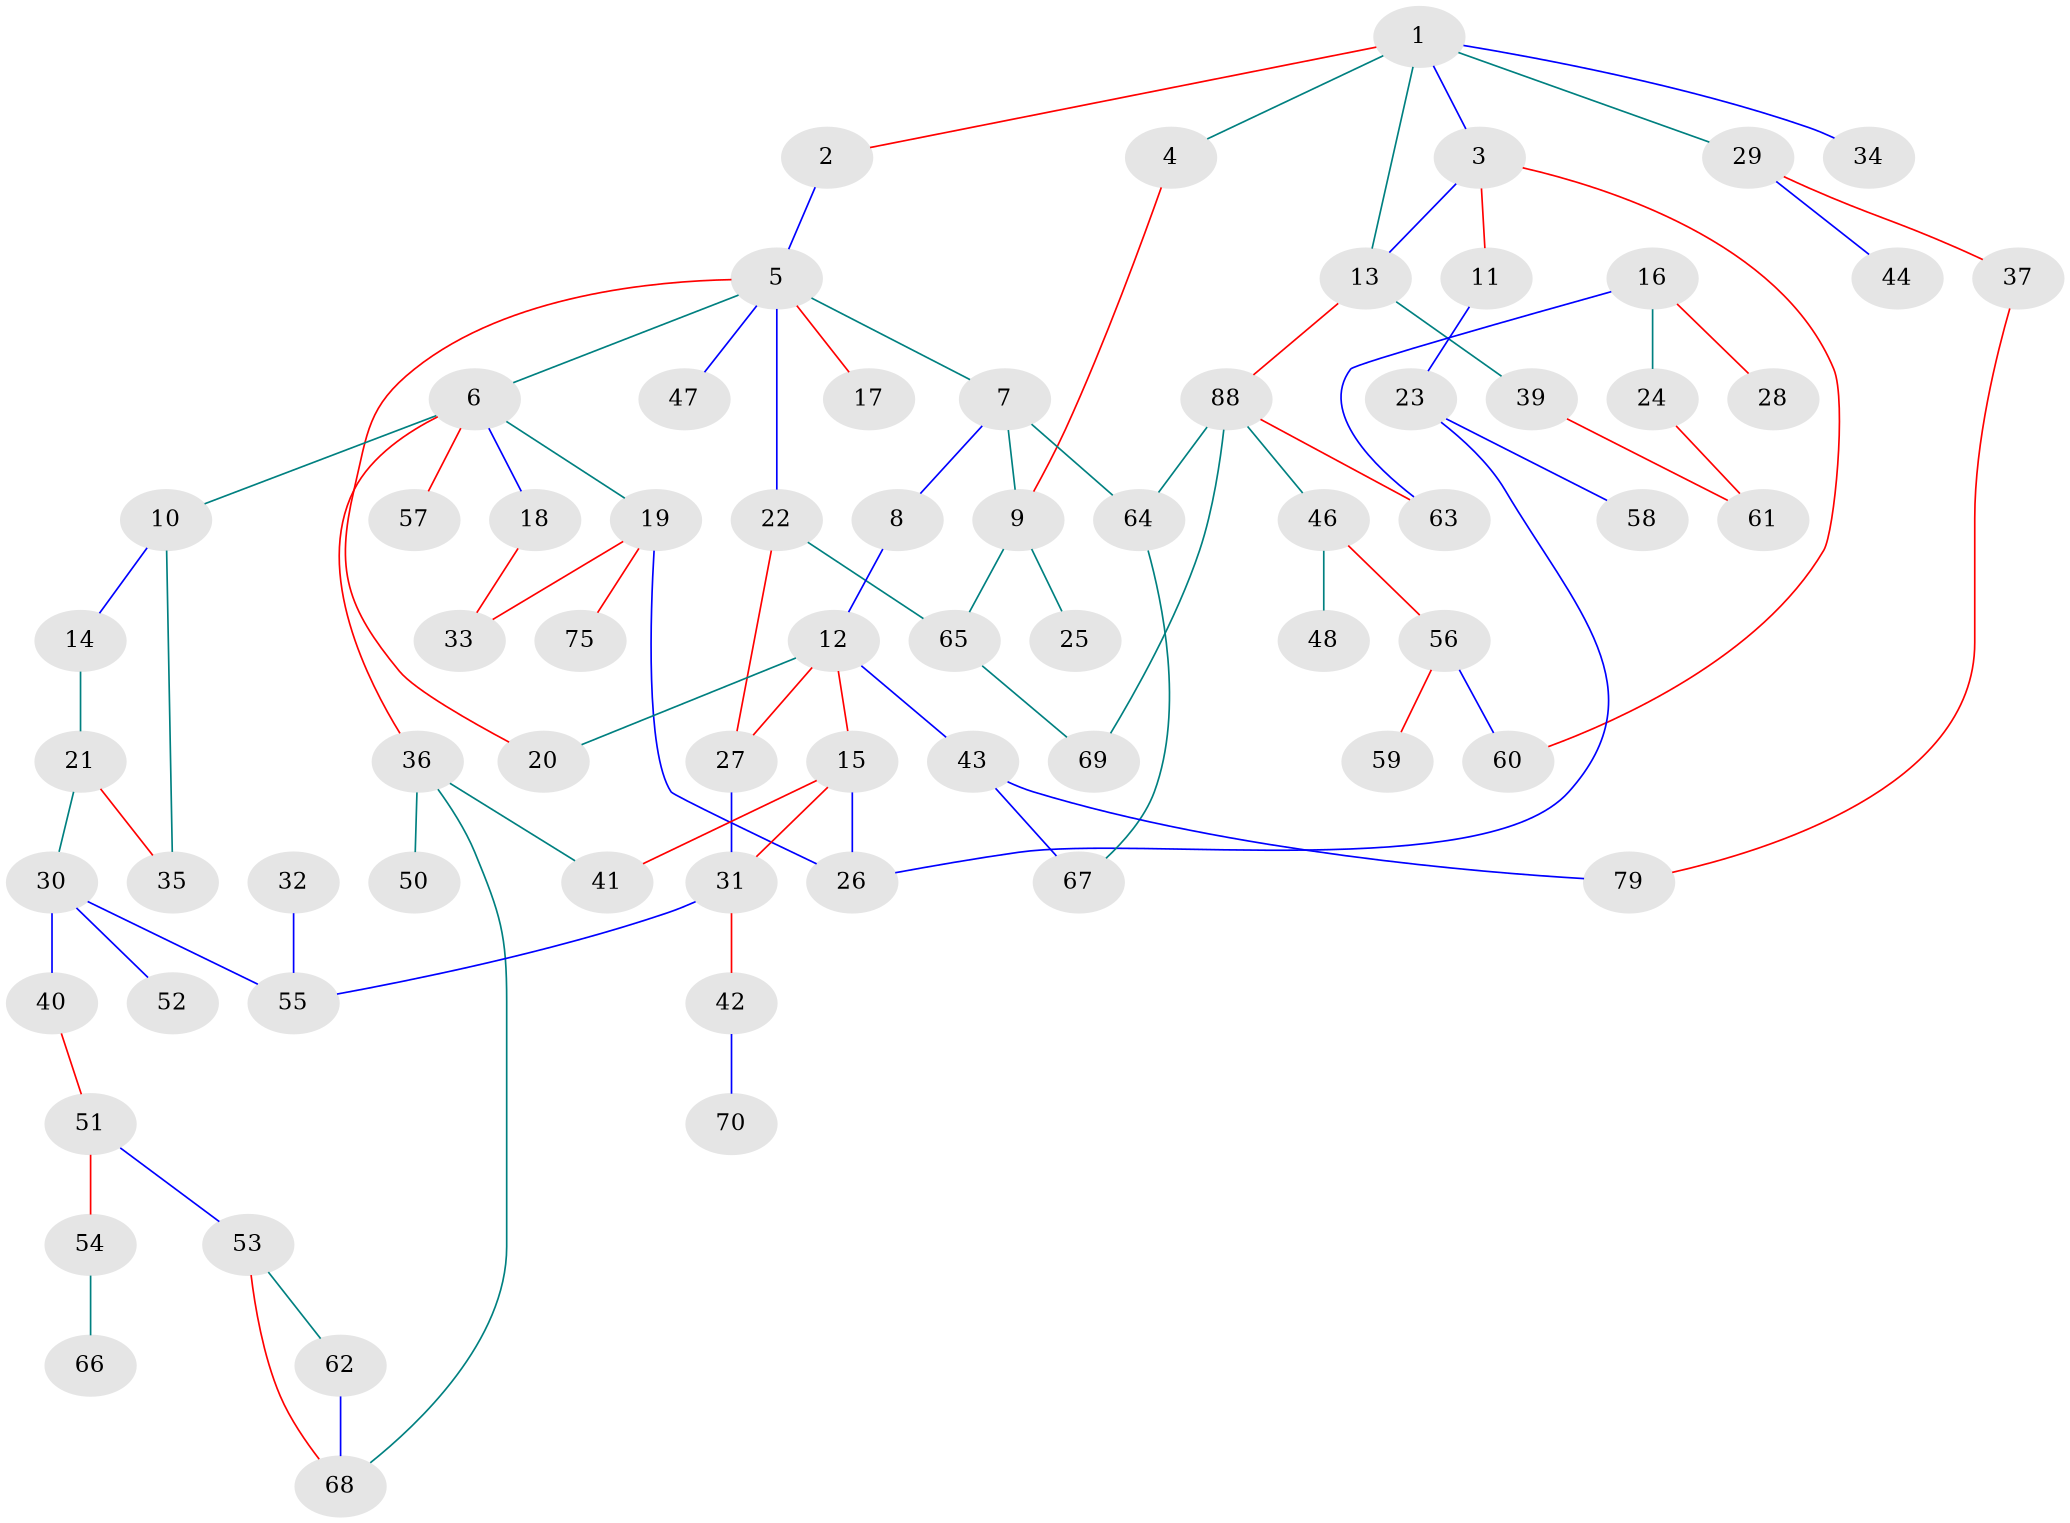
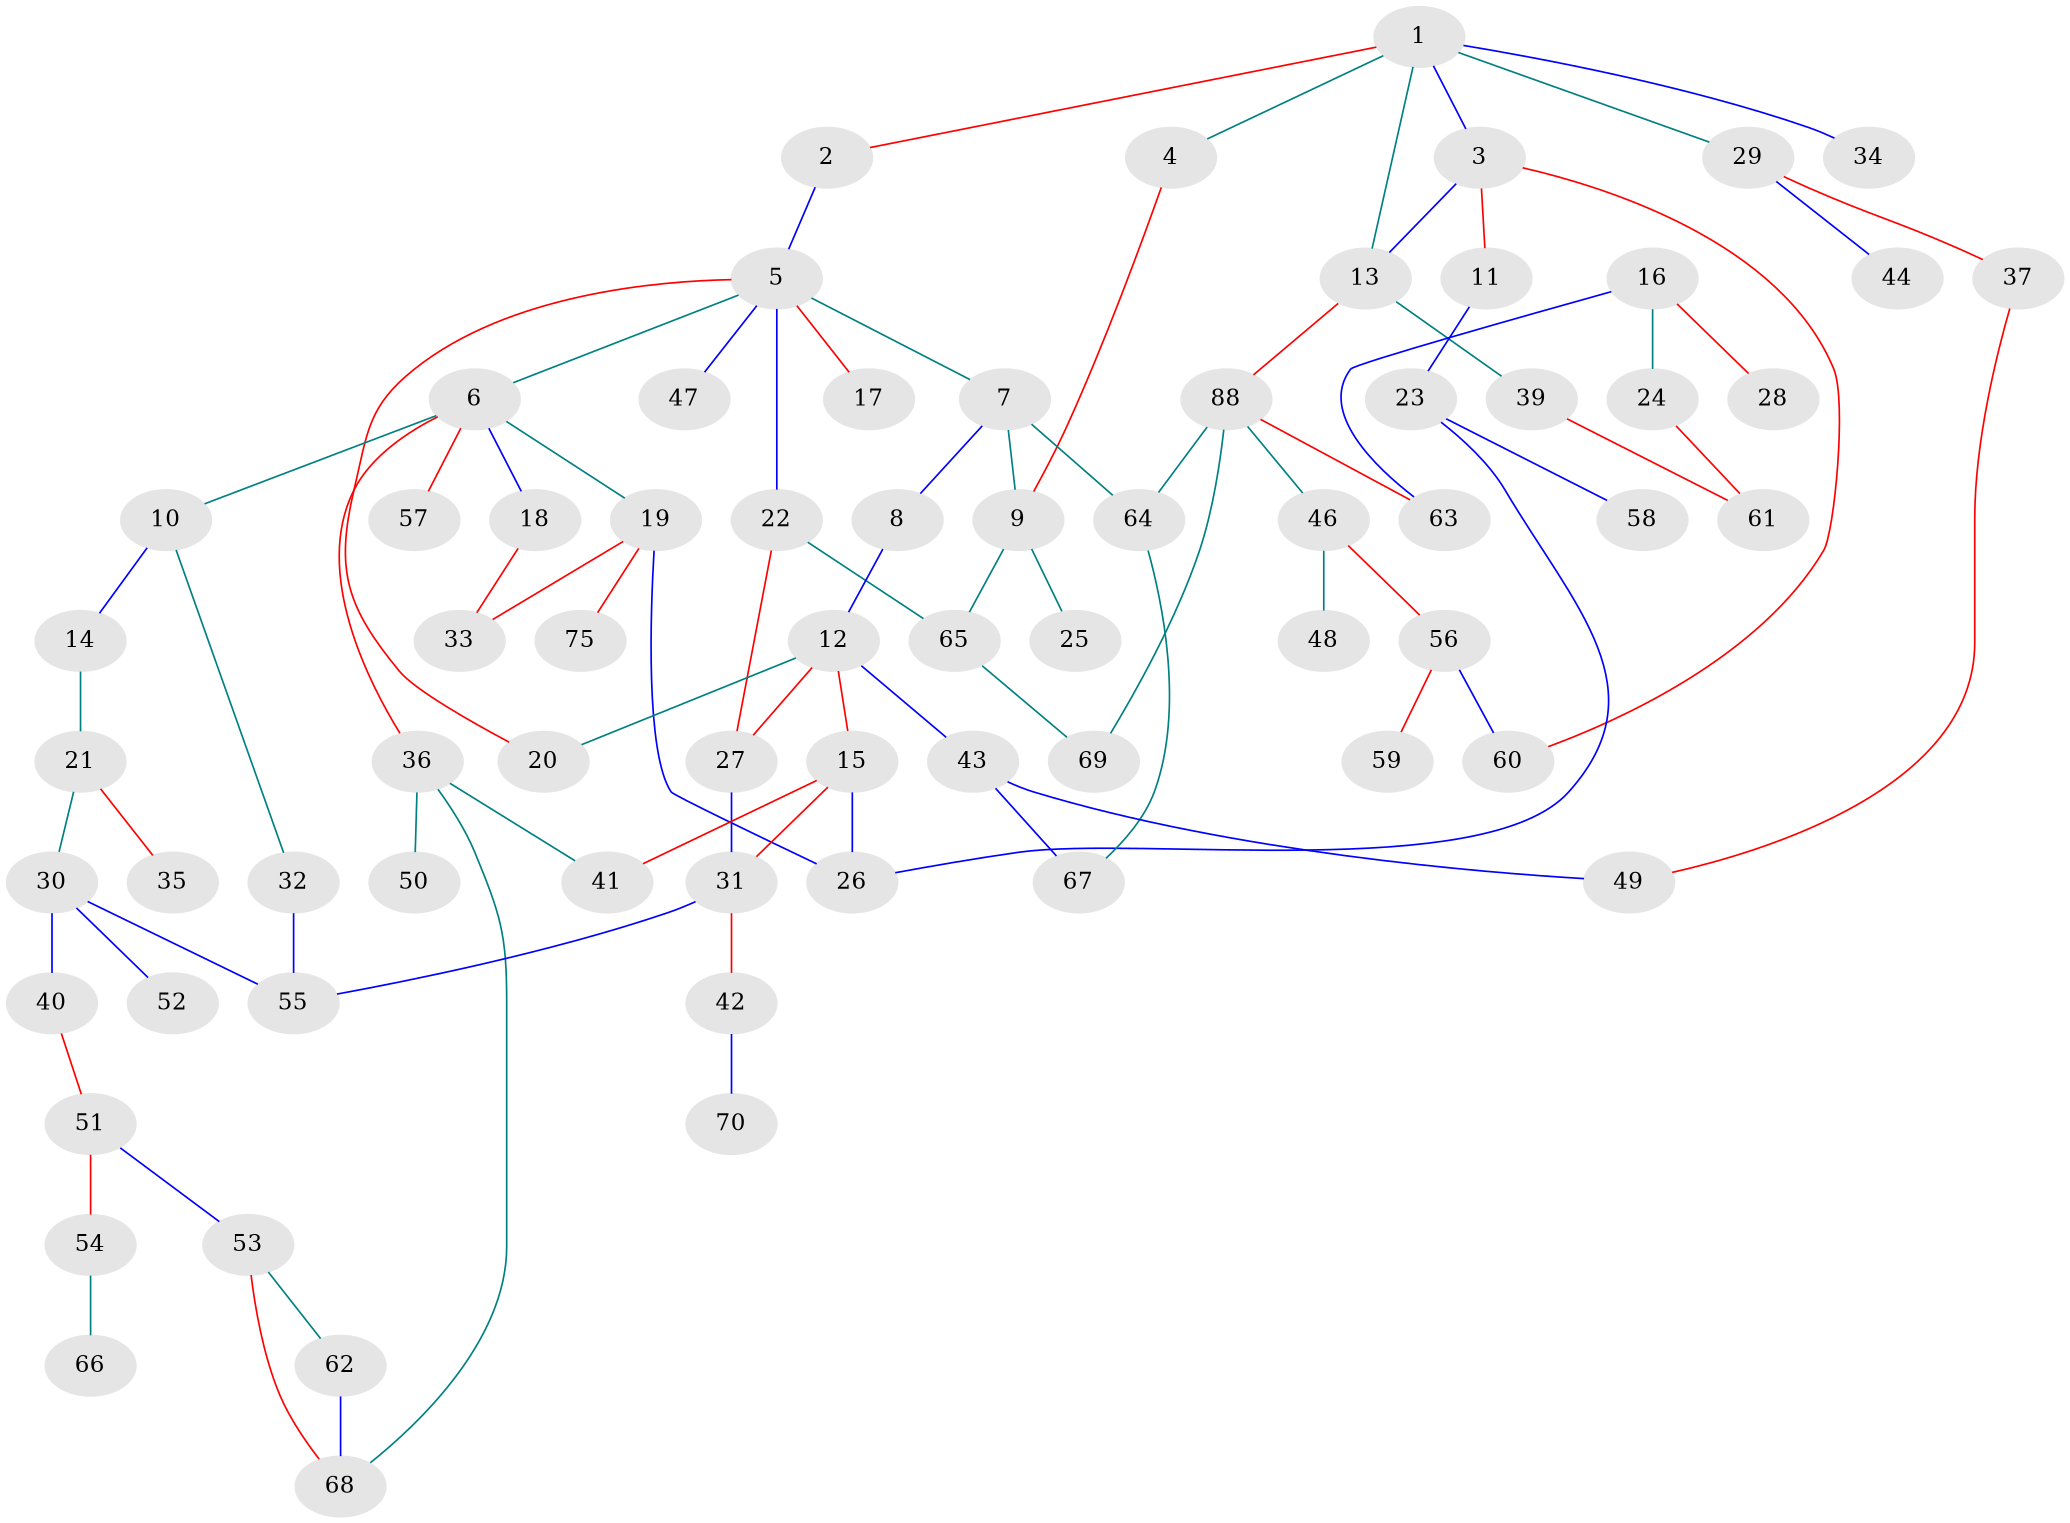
edge "10" -- "35": now "10" -- "32"
node "79": label "79" -> "49"
